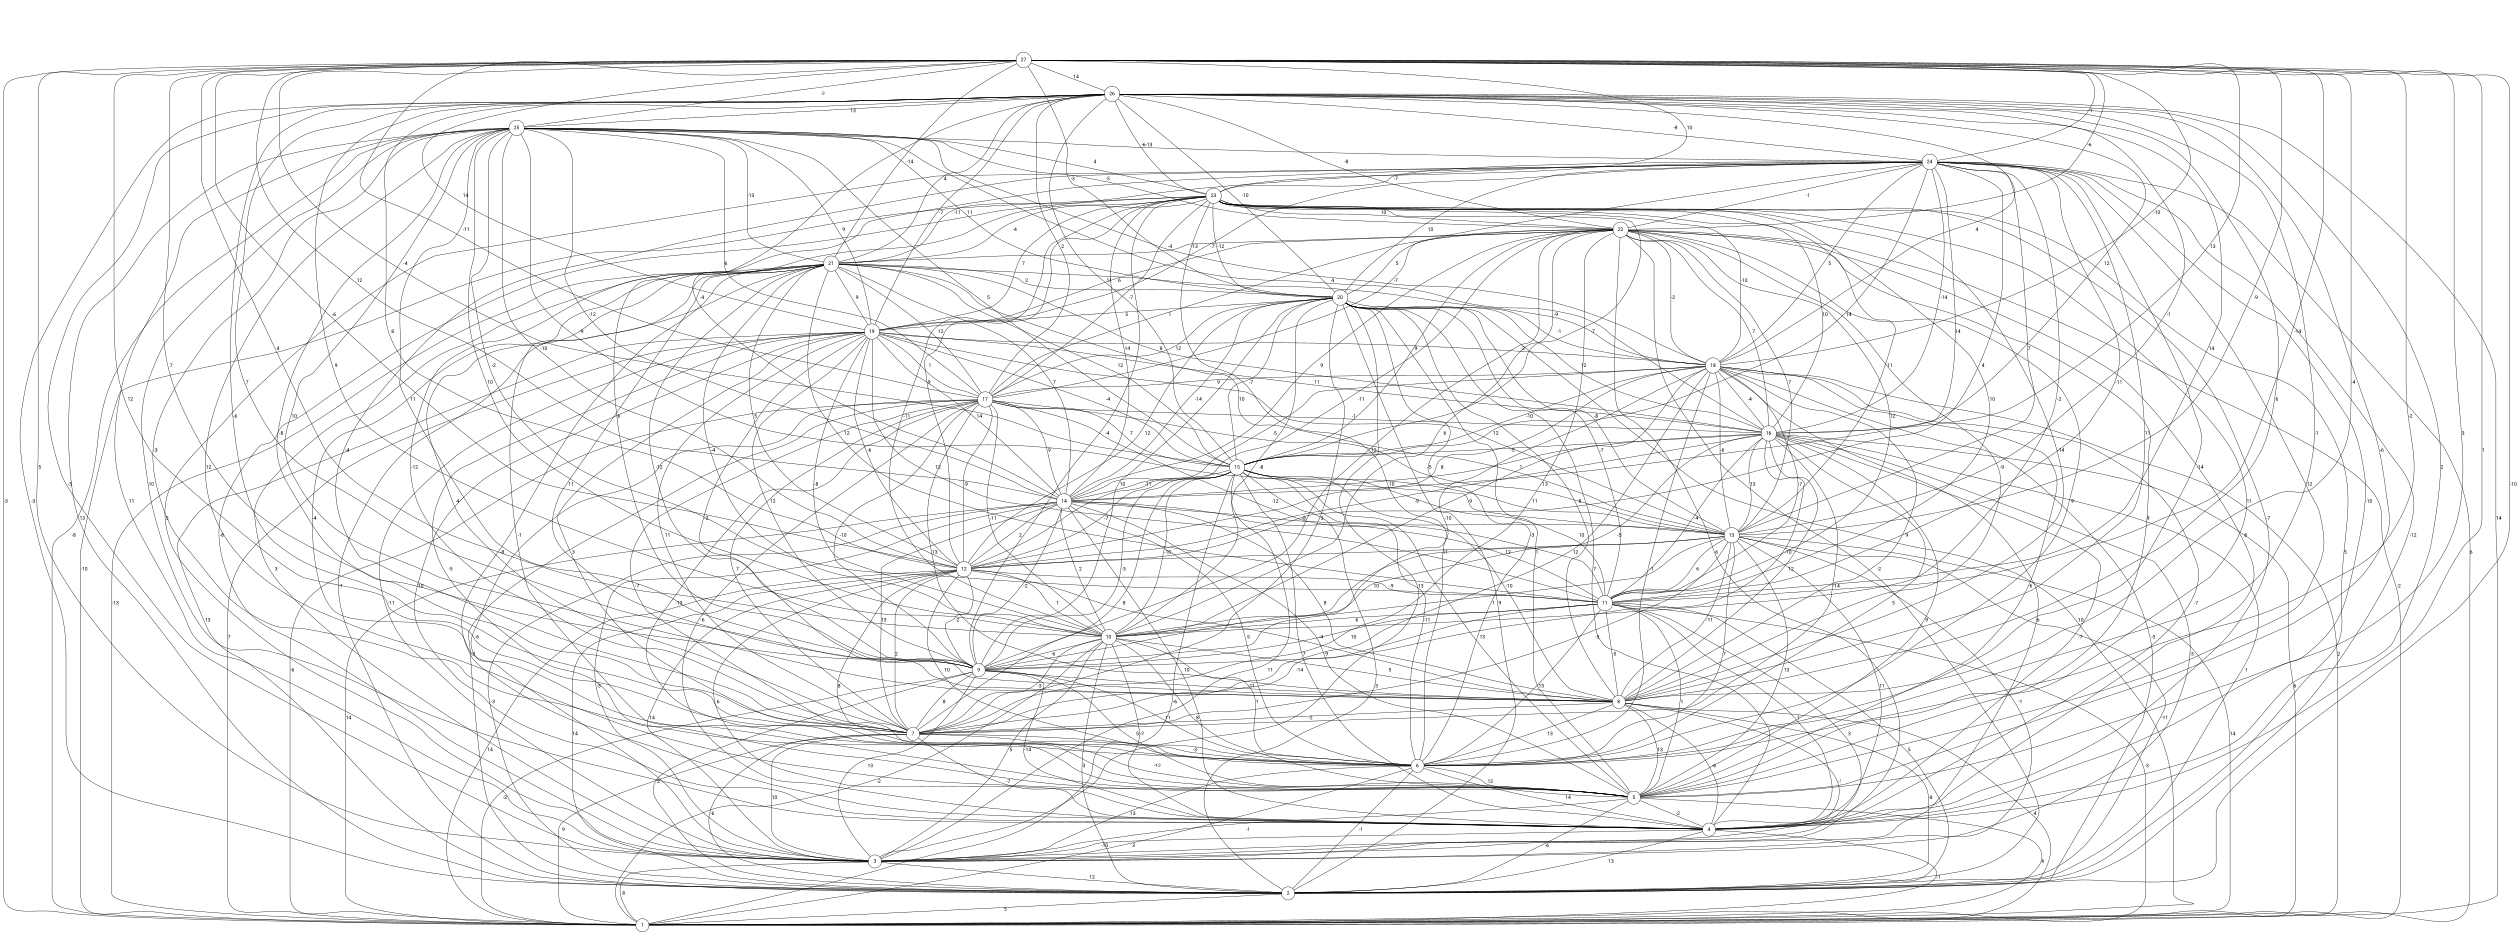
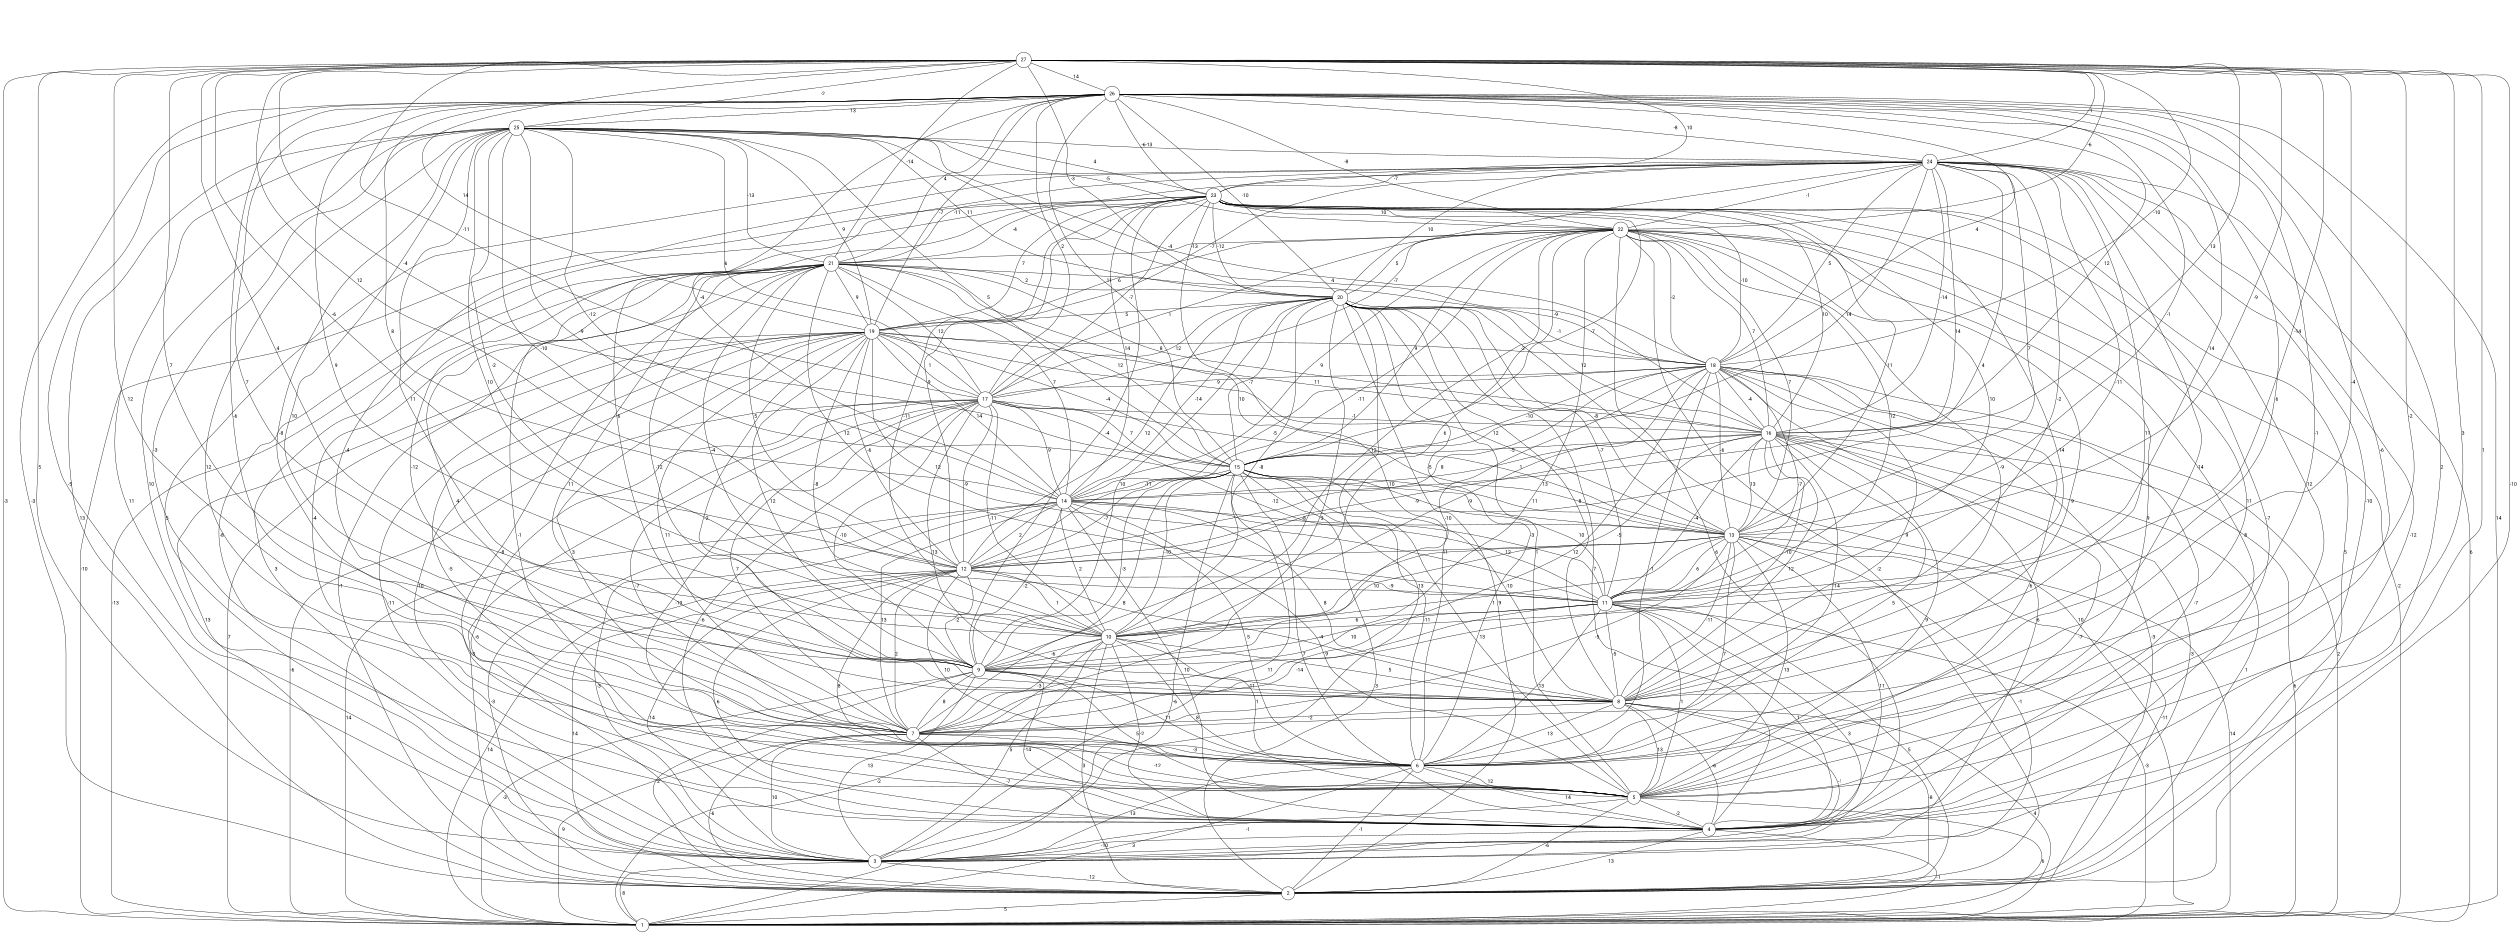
edge "25" -- "1": removed, label "-8"
